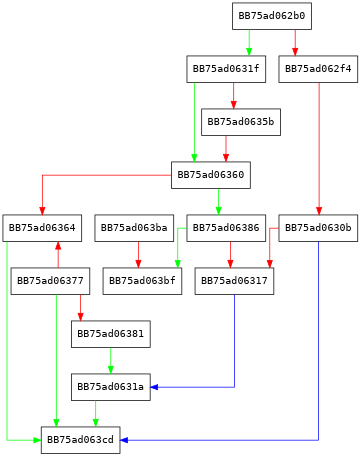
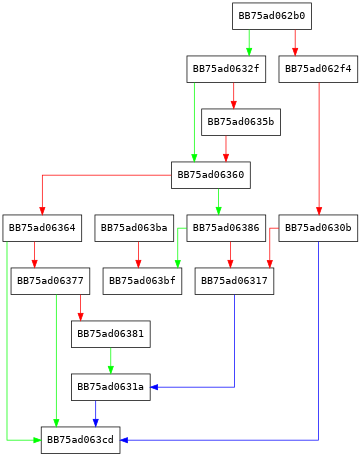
node "BB75ad0631f": label "BB75ad0631f" -> "BB75ad0632f"
edge "BB75ad06377" -> "BB75ad06364": reversed
edge "BB75ad0631a" -> "BB75ad063cd": color green -> blue
